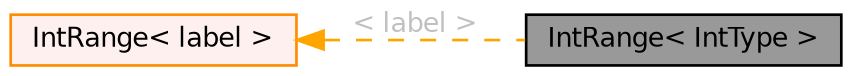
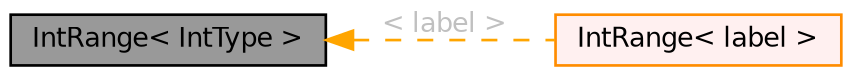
edge "IntRange< IntType >" -> "IntRange< label >": reversed
